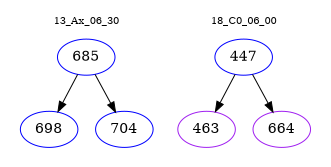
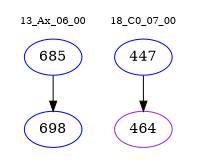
cluster "13_Ax_06_30": label "13_Ax_06_30" -> "13_Ax_06_00"
cluster "18_C0_06_00": label "18_C0_06_00" -> "18_C0_07_00"
node "704": removed
node "463": removed
node "664": label "664" -> "464"
